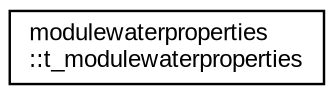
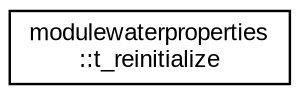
node "modulewaterproperties ::t_modulewaterproperties": label "modulewaterproperties ::t_modulewaterproperties" -> "modulewaterproperties ::t_reinitialize"
